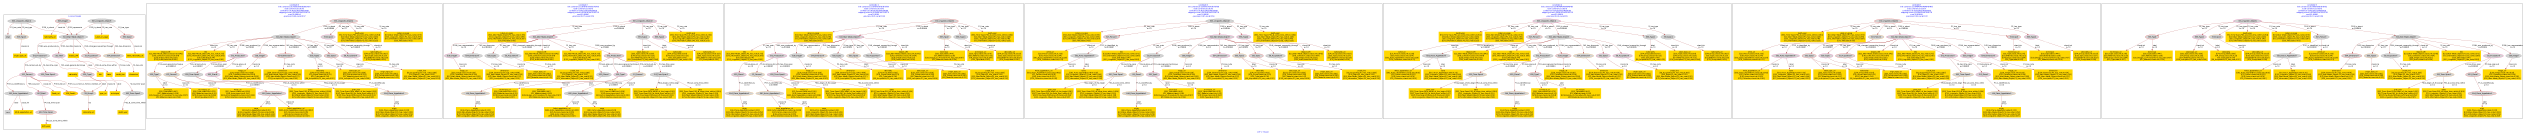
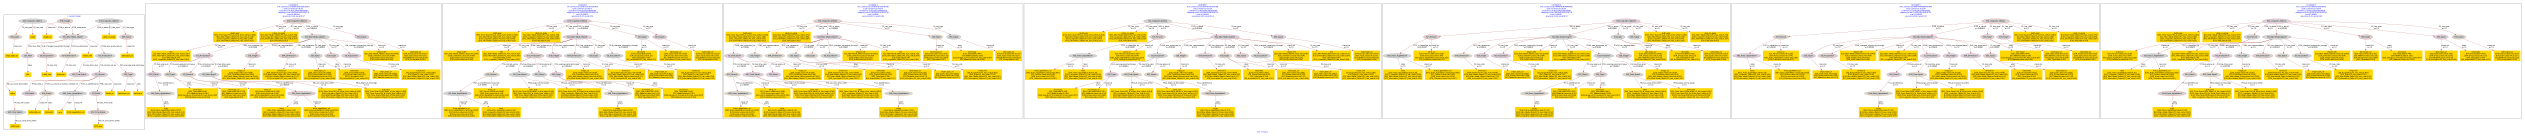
node "origin": fillcolor lightgray -> gold
node "nationality_url": label "nationality_url" -> "image_url"
node "label_nationality_uri": label "label_nationality_uri" -> "label_type_uri"
edge "Object_URI" -> "dates": now "E52_Time-Span1" -> "dates"
edge "nationality" -> "E74_Group1": reversed
node "E69_Death1": fillcolor gold -> lightgray
node "type_uri": label "type_uri" -> "technique_uri"
edge "E74_Group1" -> "nationality_uri": label "has" -> "classLink"
node "name": fillcolor lightgray -> gold
